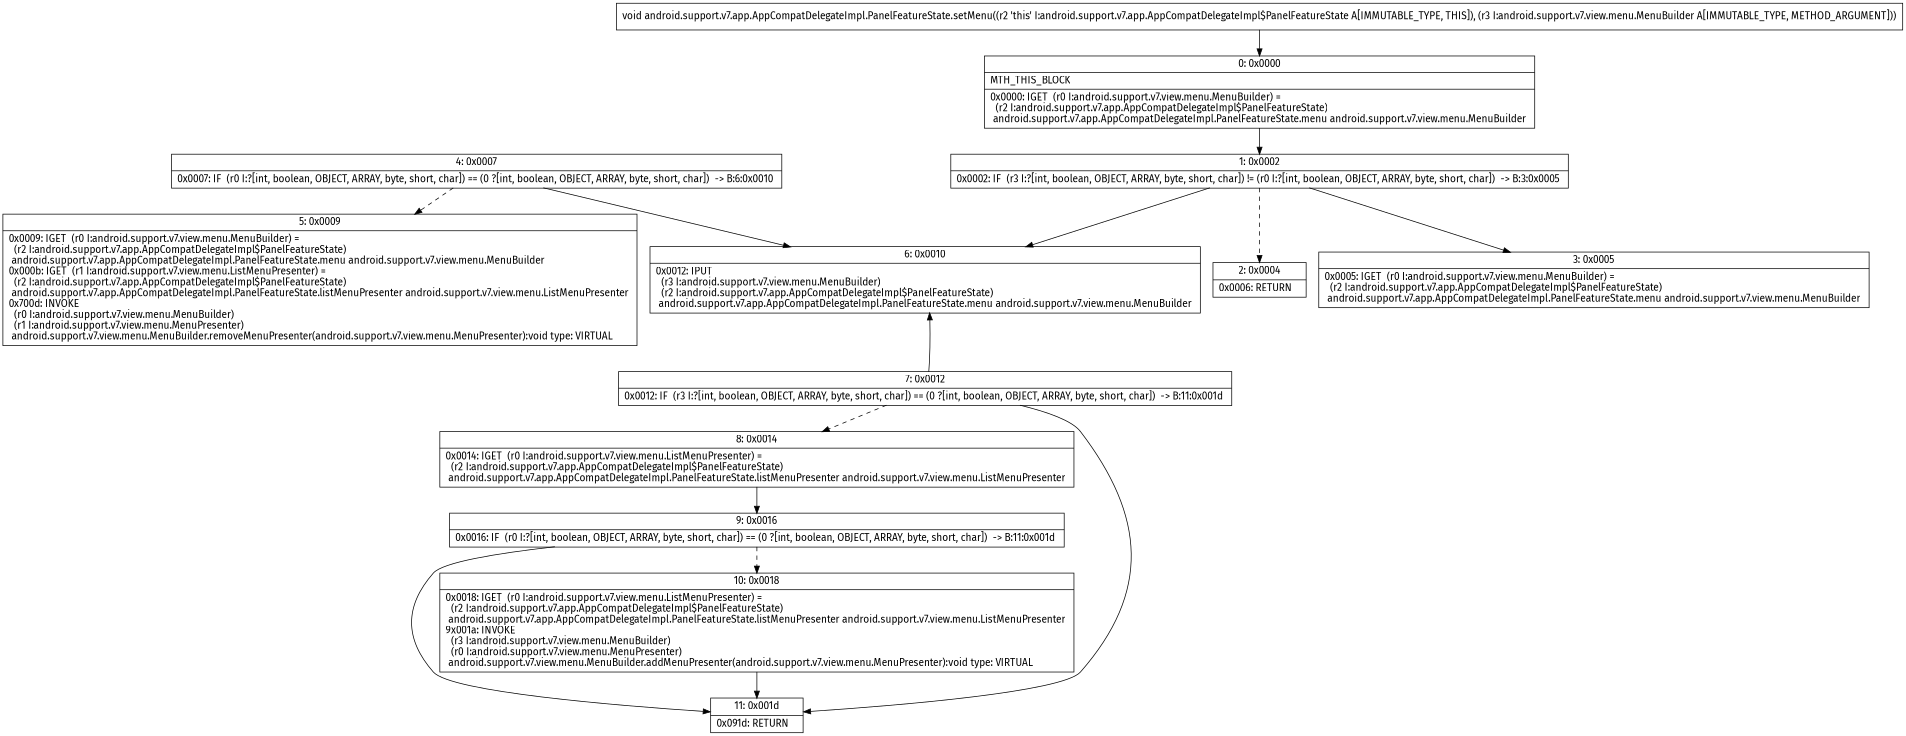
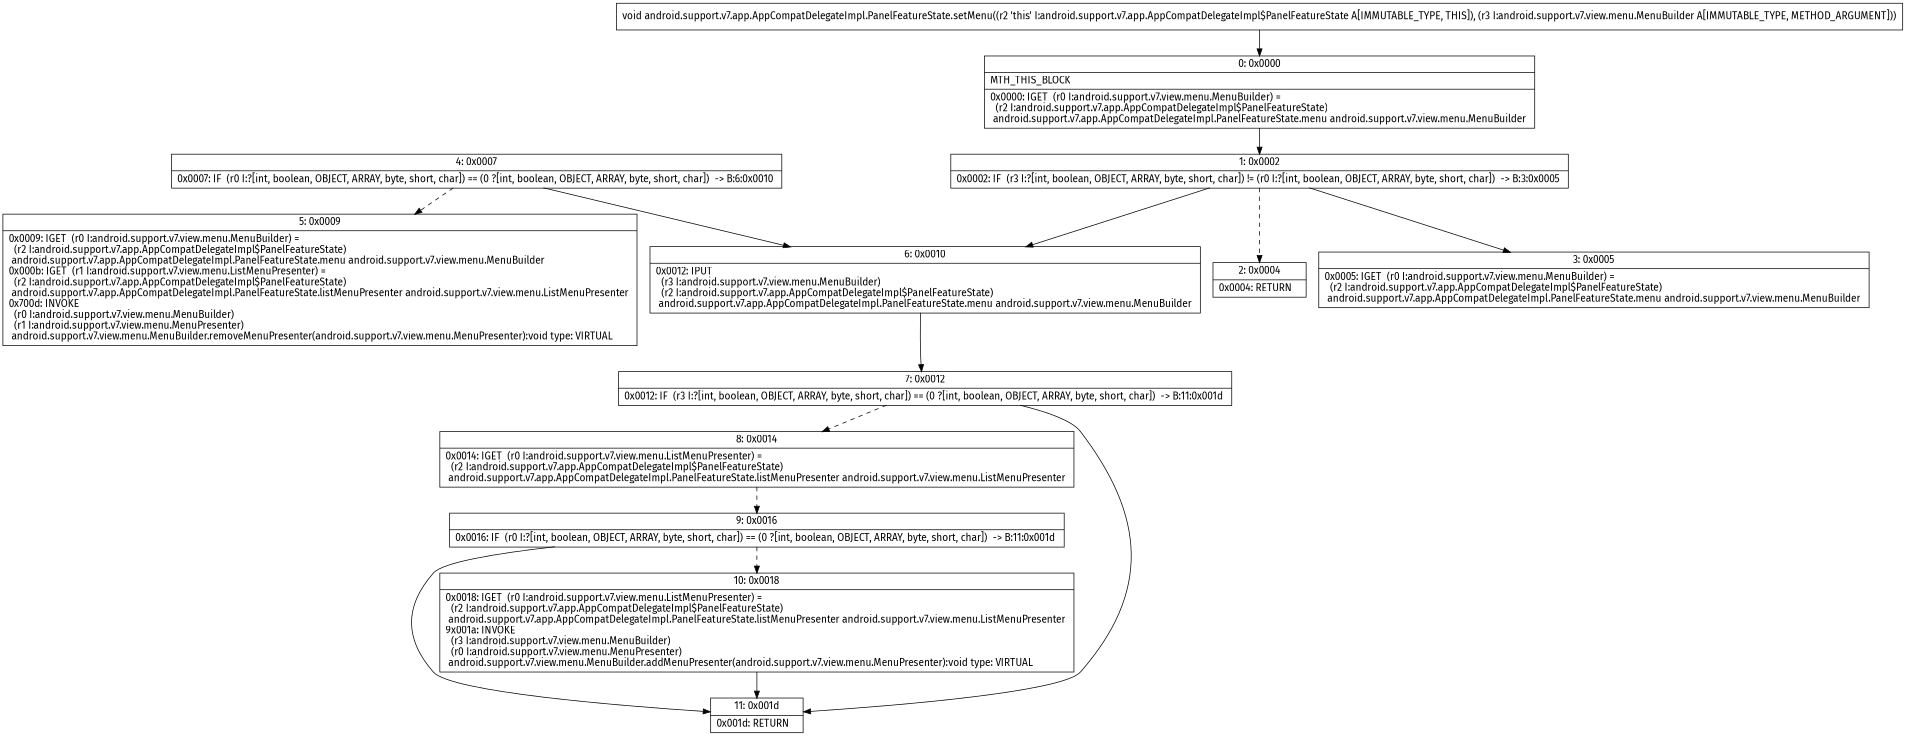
node "2: 0x0004": text "0x0006: RETURN" -> "0x0004: RETURN"
edge "7: 0x0012" -> "6: 0x0010": reversed
edge "8: 0x0014" -> "9: 0x0016": style solid -> dashed
node "11: 0x001d": text "0x091d: RETURN" -> "0x001d: RETURN"
